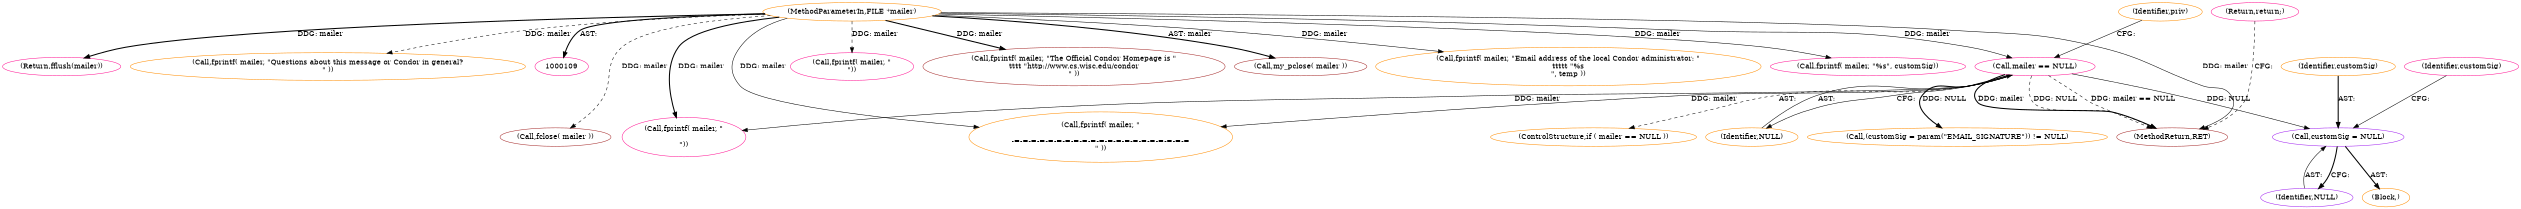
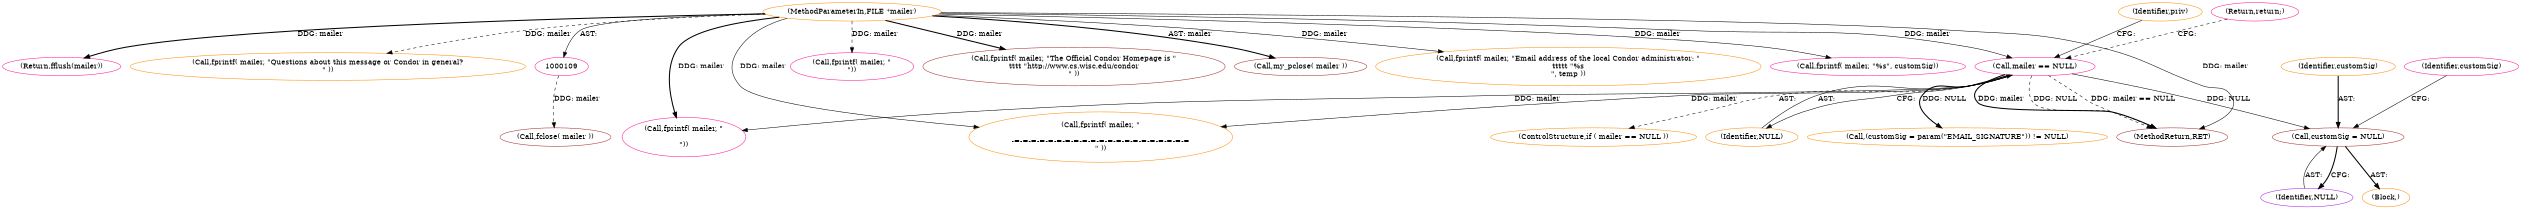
edge "(MethodParameterIn,FILE *mailer)" -> "1000109": style bold -> solid
edge "(MethodParameterIn,FILE *mailer)" -> "(Call,fclose( mailer ))": now "1000109" -> "(Call,fclose( mailer ))"
edge "(Return,return;)" -> "(MethodReturn,RET)": now "(Return,return;)" -> "(Call,mailer == NULL)"
node "(Call,customSig = NULL)": color purple -> brown
